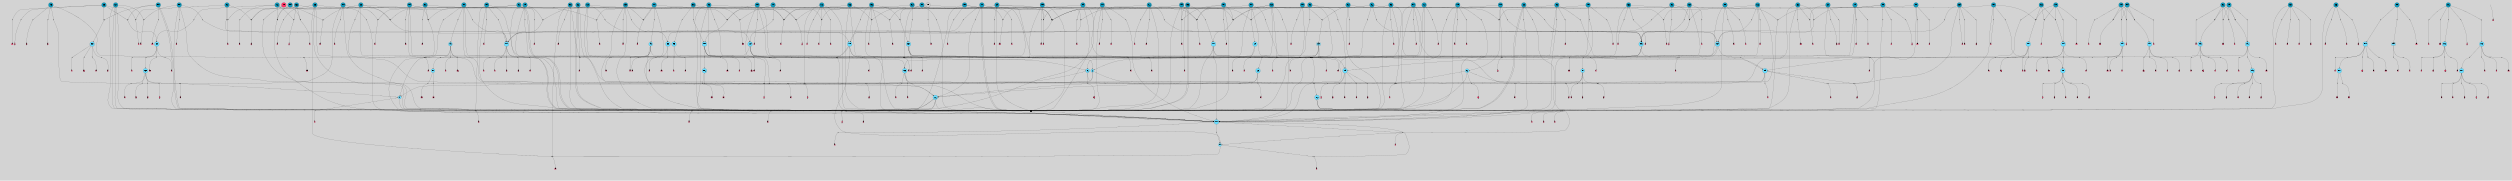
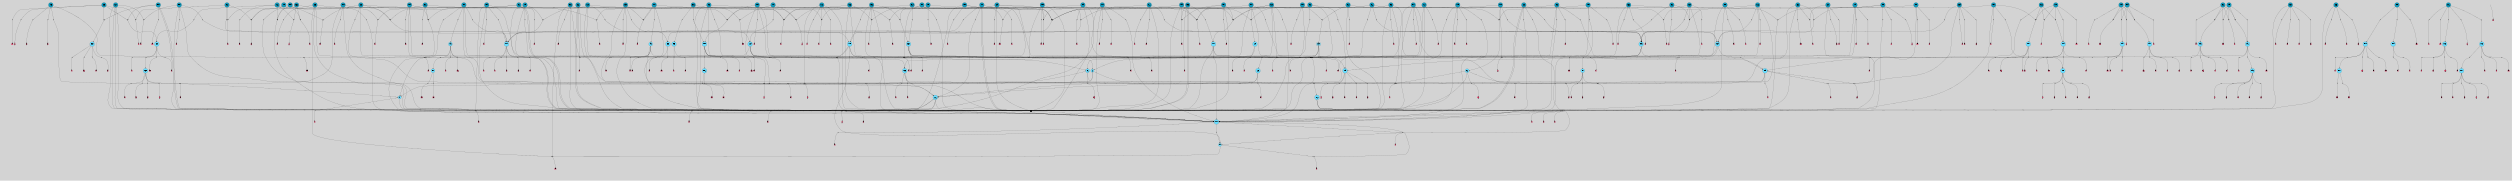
node "T732": fillcolor #ff3366 -> #1199bb
node "T788": fillcolor #cccccc -> #1199bb
node "T329": shape box -> circle
